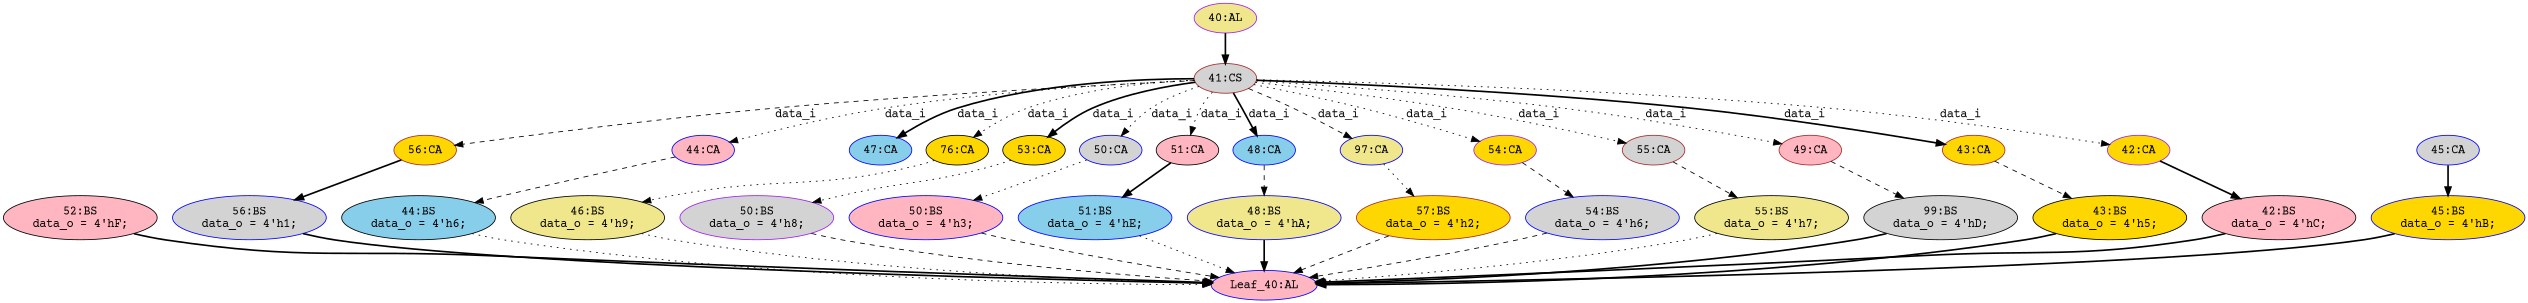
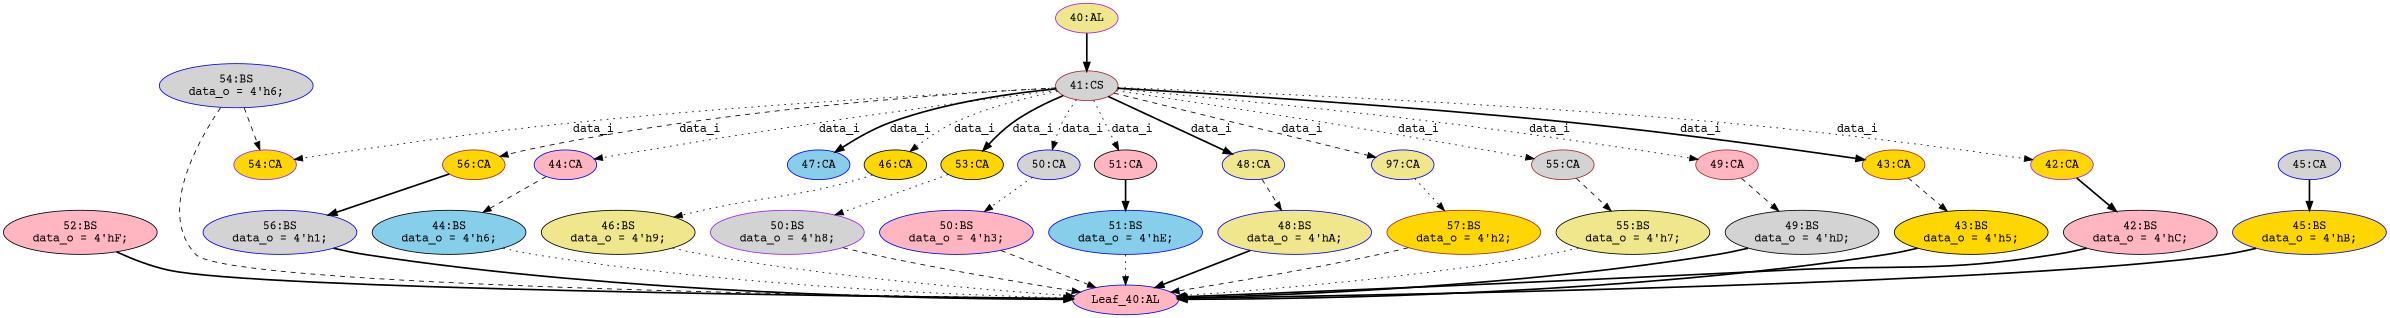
node "76:CA": label "76:CA" -> "46:CA"
node "48:CA": fillcolor skyblue -> khaki
edge "54:CA" -> "54:BS data_o = 4'h6;": reversed
node "99:BS data_o = 4'hD;": label "99:BS data_o = 4'hD;" -> "49:BS data_o = 4'hD;"
